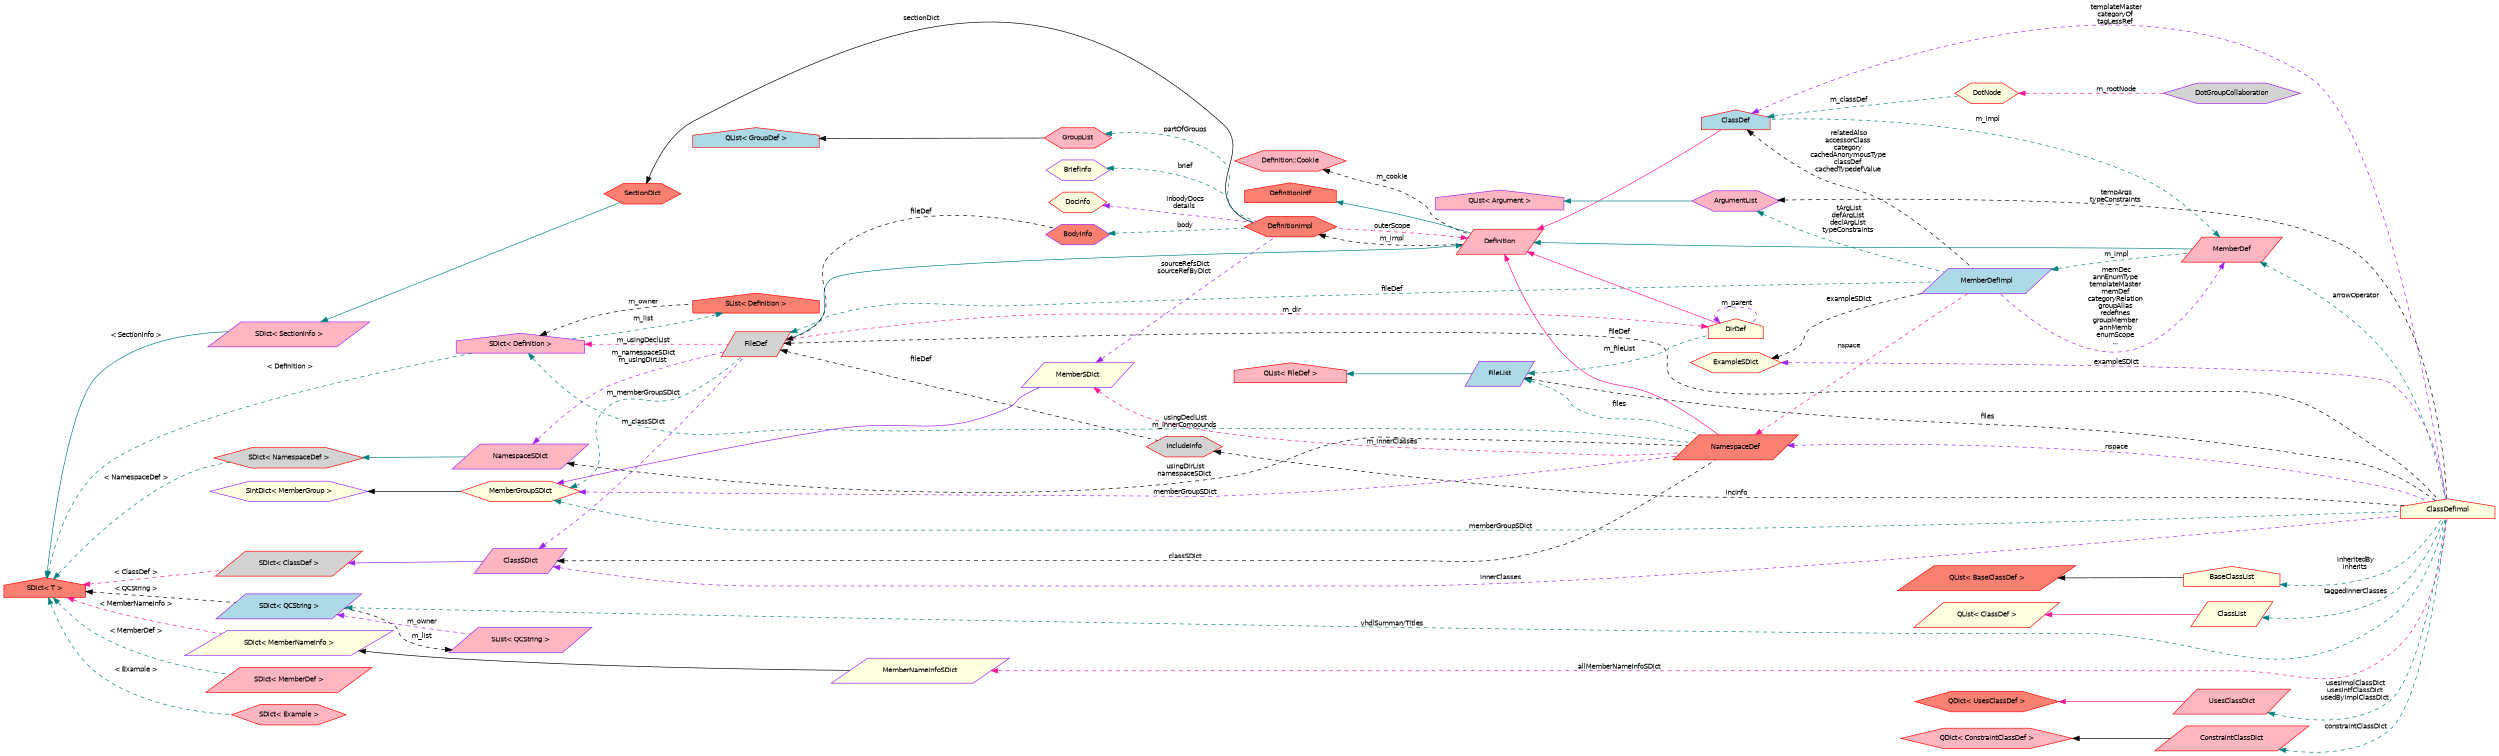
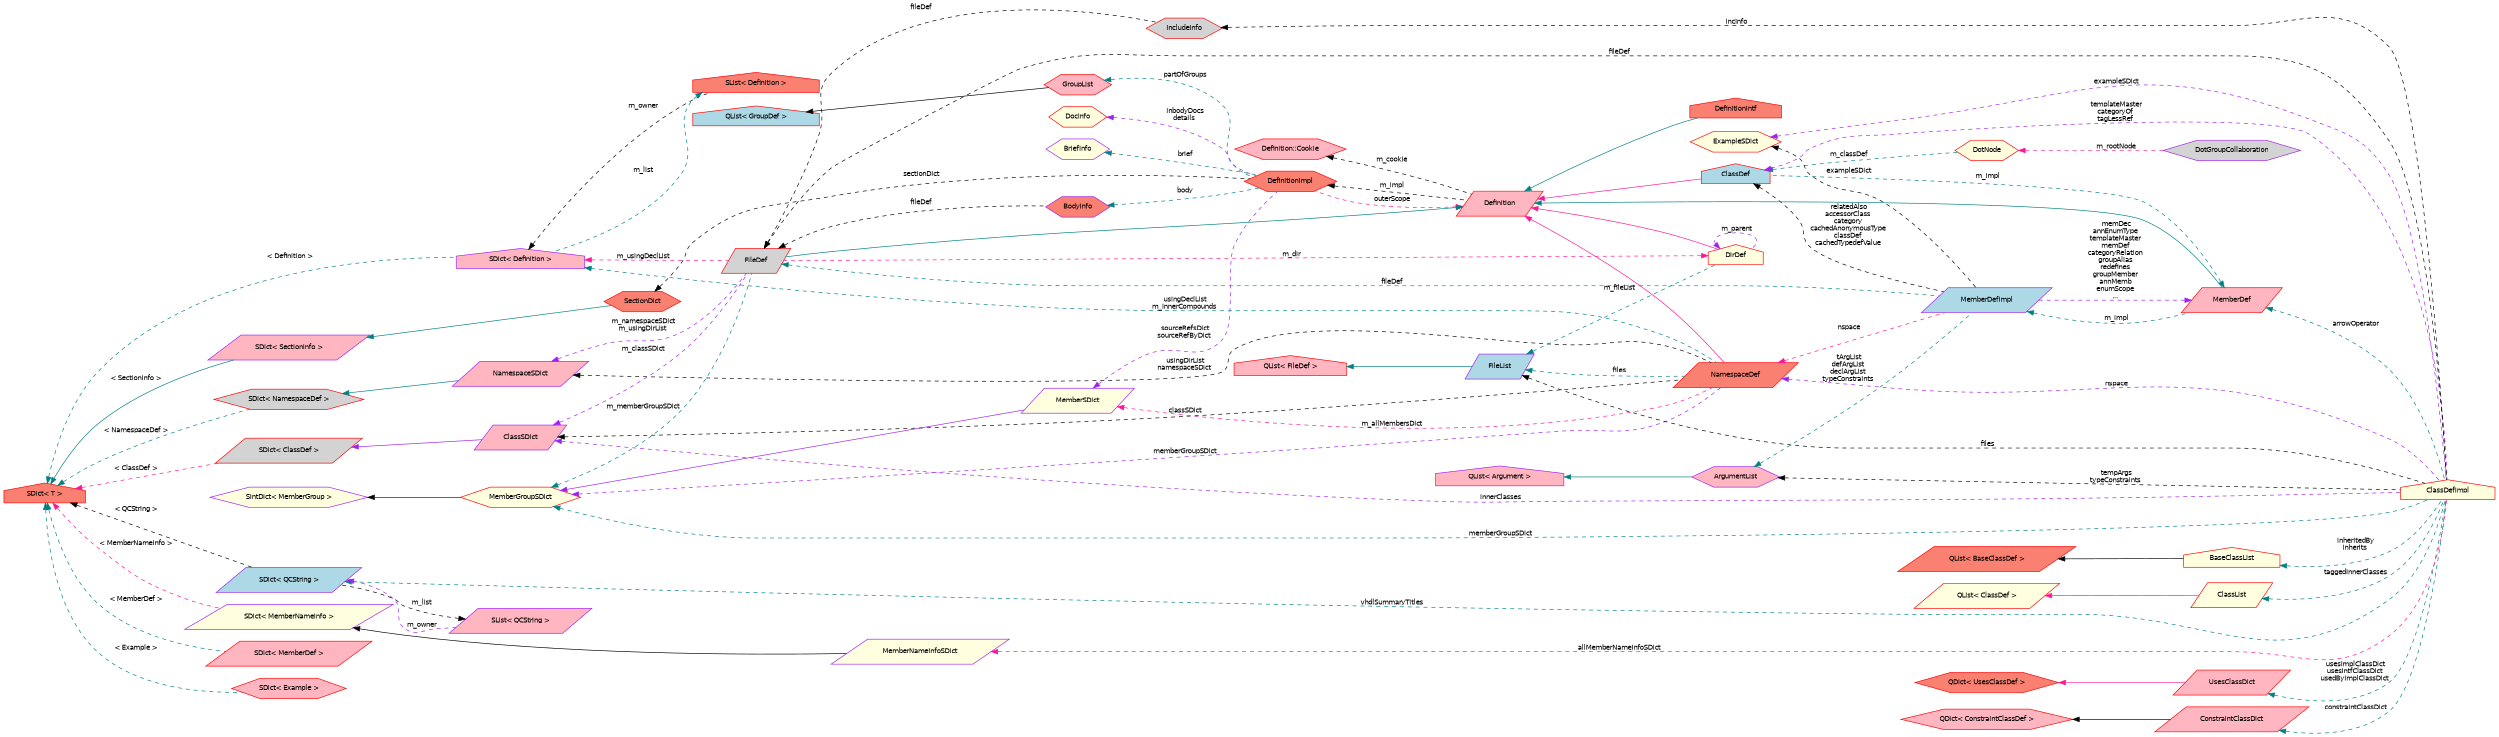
edge "DefinitionImpl" -> "SectionDict": style solid -> dashed
edge "Definition" -> "DefinitionIntf": reversed
edge "NamespaceDef" -> "MemberSDict": label " m_innerClasses" -> " m_allMembersDict"
